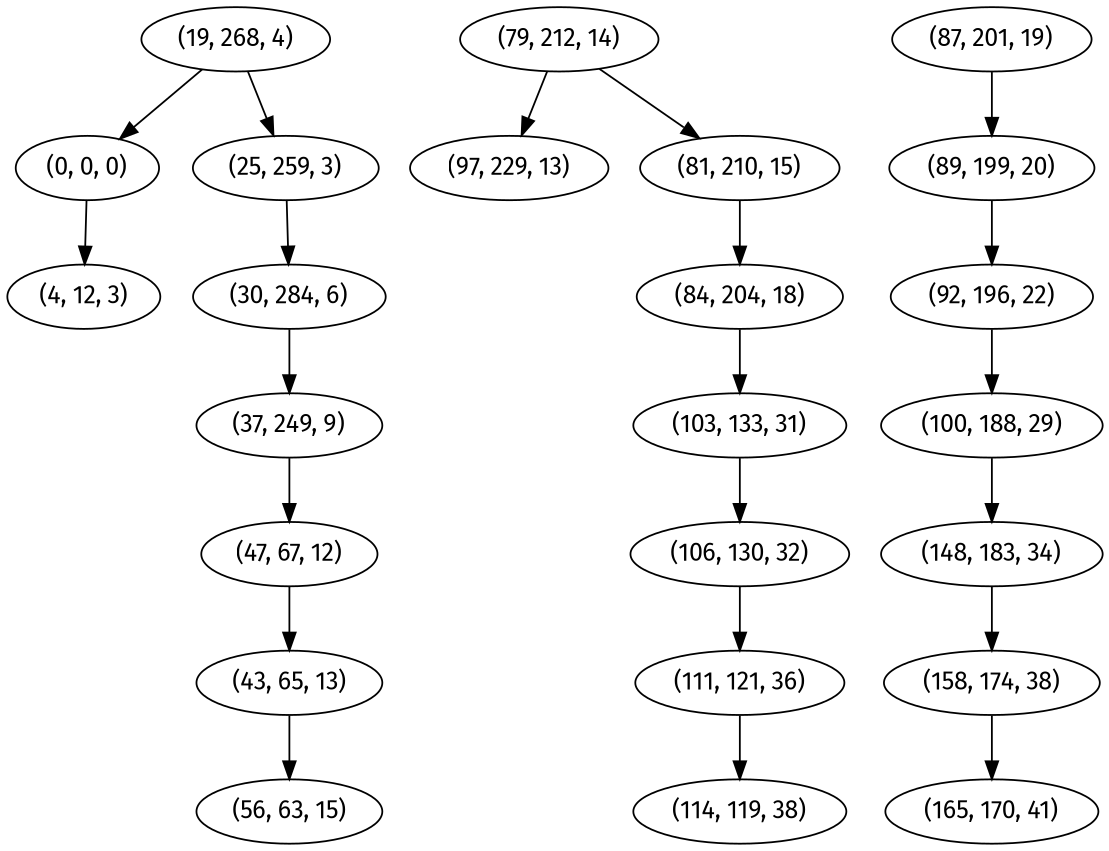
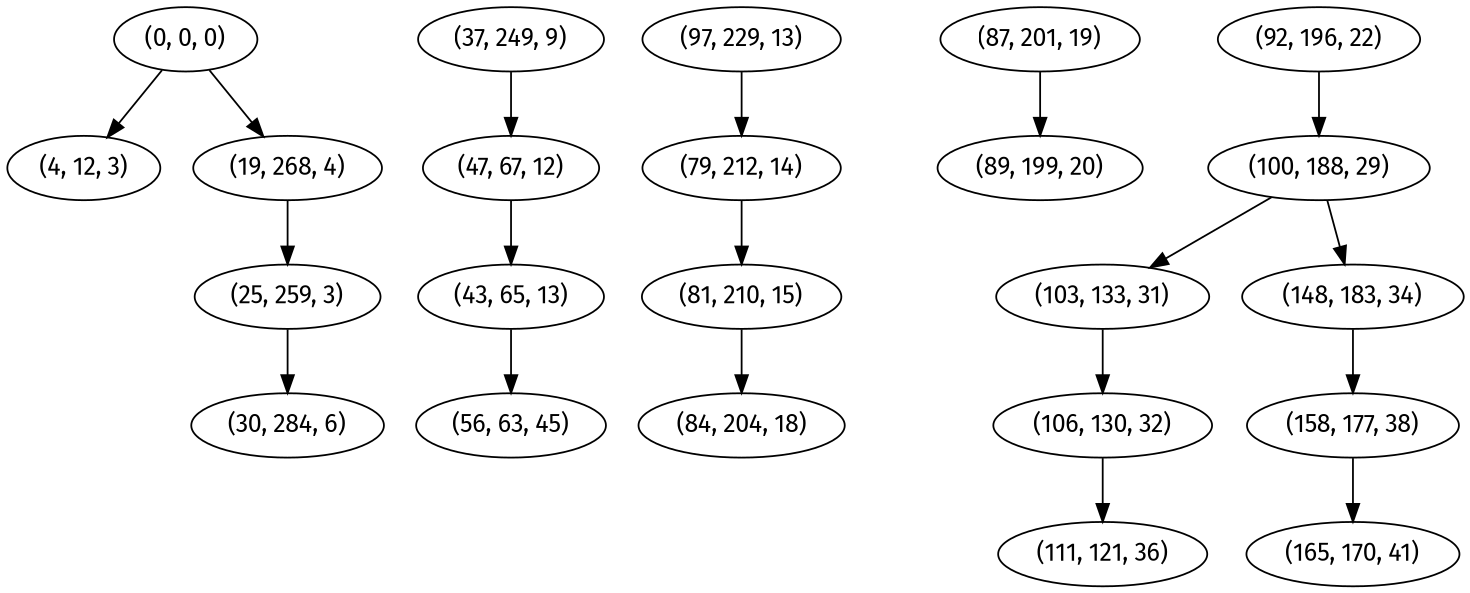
edge "(79, 212, 14)" -> "(97, 229, 13)": reversed
edge "(19, 268, 4)" -> "(0, 0, 0)": reversed
edge "(89, 199, 20)" -> "(92, 196, 22)": removed
edge "(30, 284, 6)" -> "(37, 249, 9)": removed
edge "(84, 204, 18)" -> "(103, 133, 31)": now "(100, 188, 29)" -> "(103, 133, 31)"
node "(158, 174, 38)": label "(158, 174, 38)" -> "(158, 177, 38)"
node "(56, 63, 15)": label "(56, 63, 15)" -> "(56, 63, 45)"
node "(114, 119, 38)": removed
